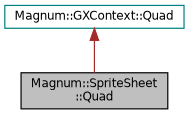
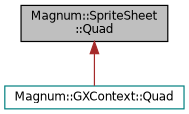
edge "Magnum::SpriteSheet ::Quad" -> "Magnum::GXContext::Quad": reversed
